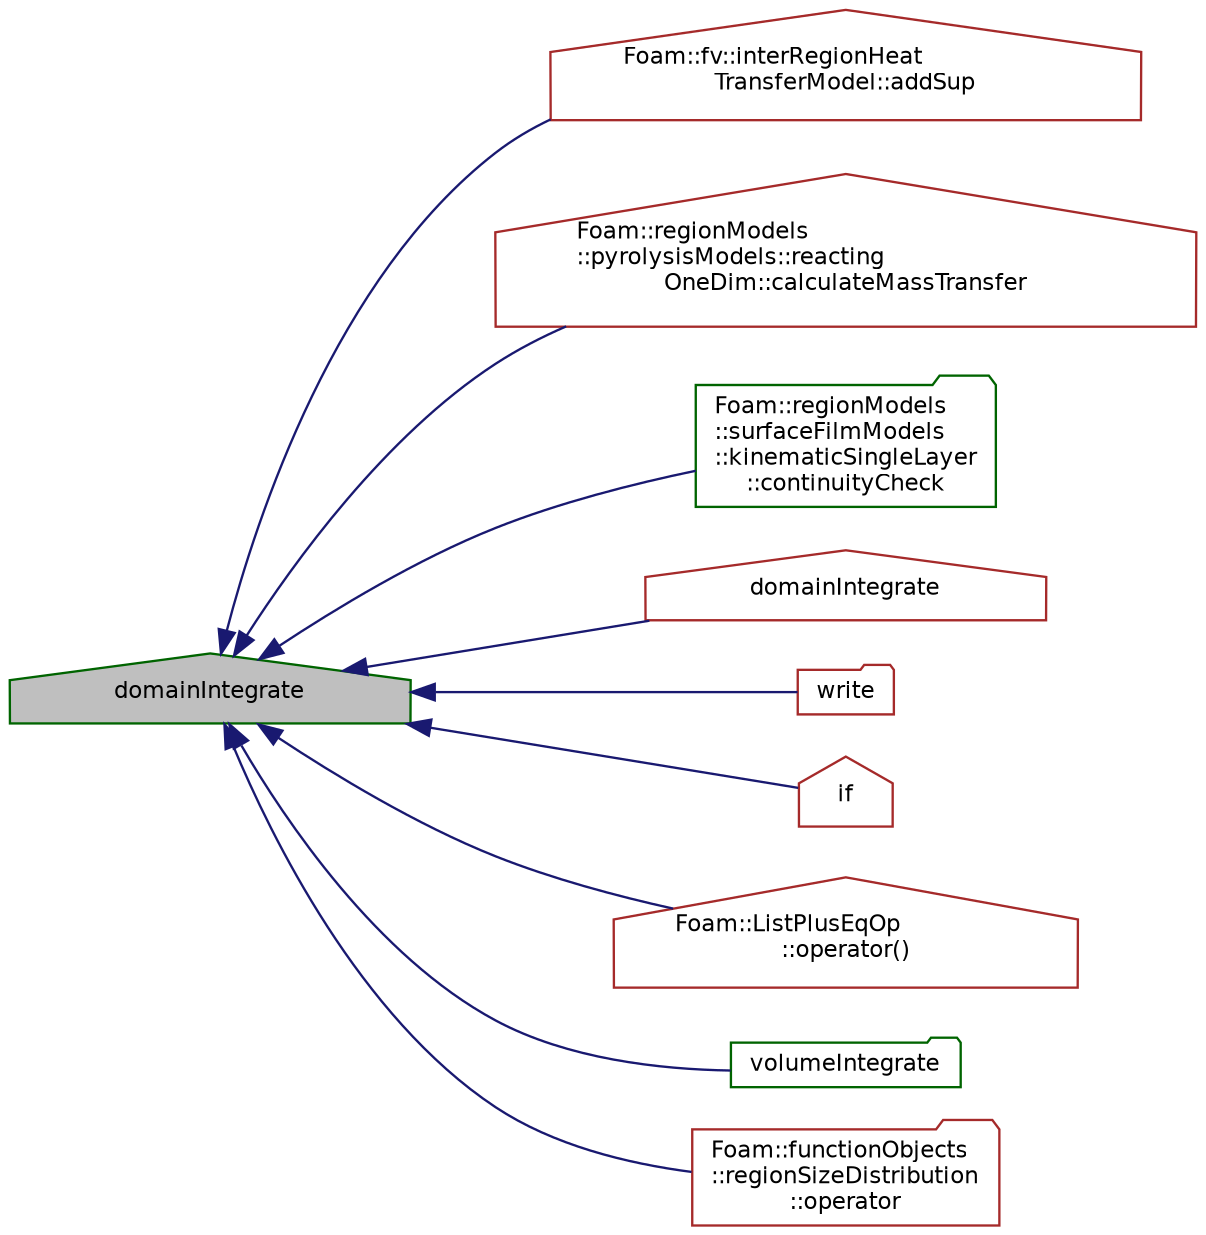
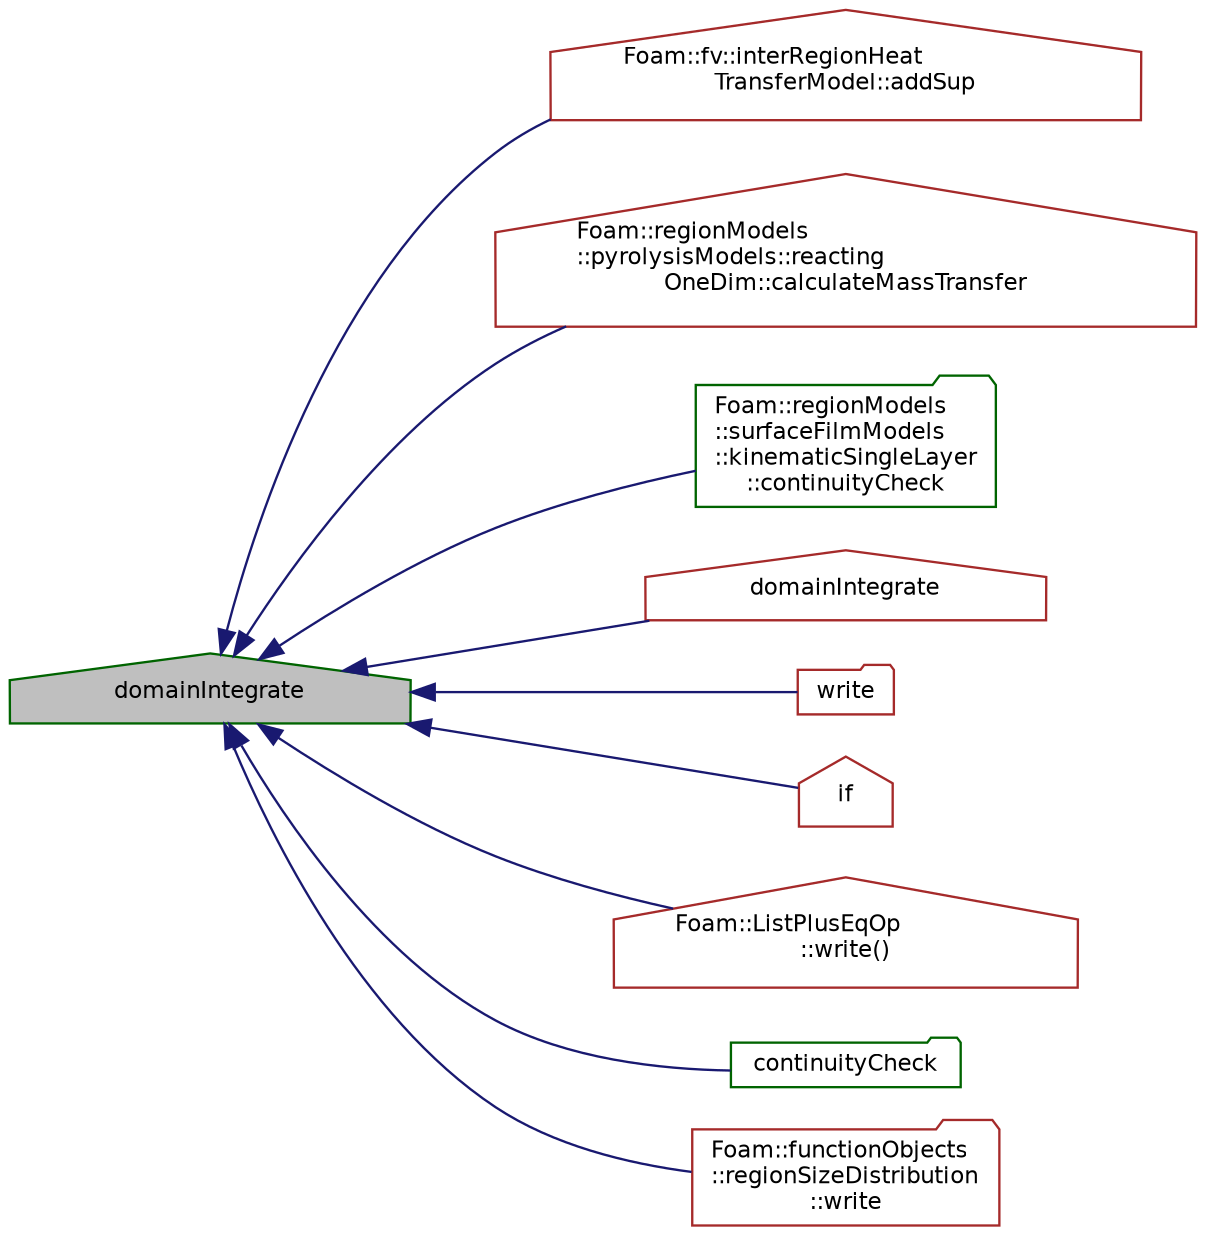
node "Foam::ListPlusEqOp ::operator()": label "Foam::ListPlusEqOp ::operator()" -> "Foam::ListPlusEqOp ::write()"
node "volumeIntegrate": label "volumeIntegrate" -> "continuityCheck"
node "Foam::functionObjects ::regionSizeDistribution ::operator": label "Foam::functionObjects ::regionSizeDistribution ::operator" -> "Foam::functionObjects ::regionSizeDistribution ::write"
